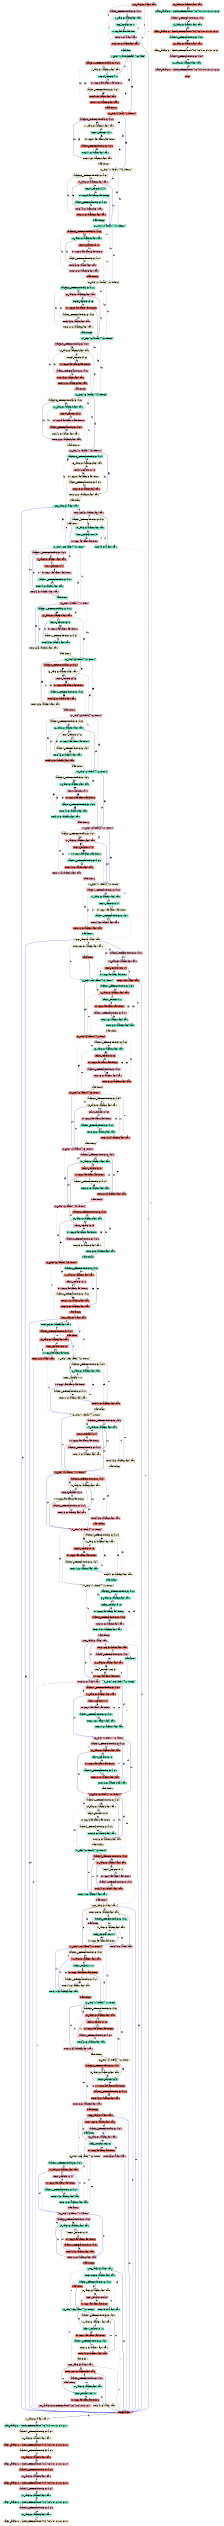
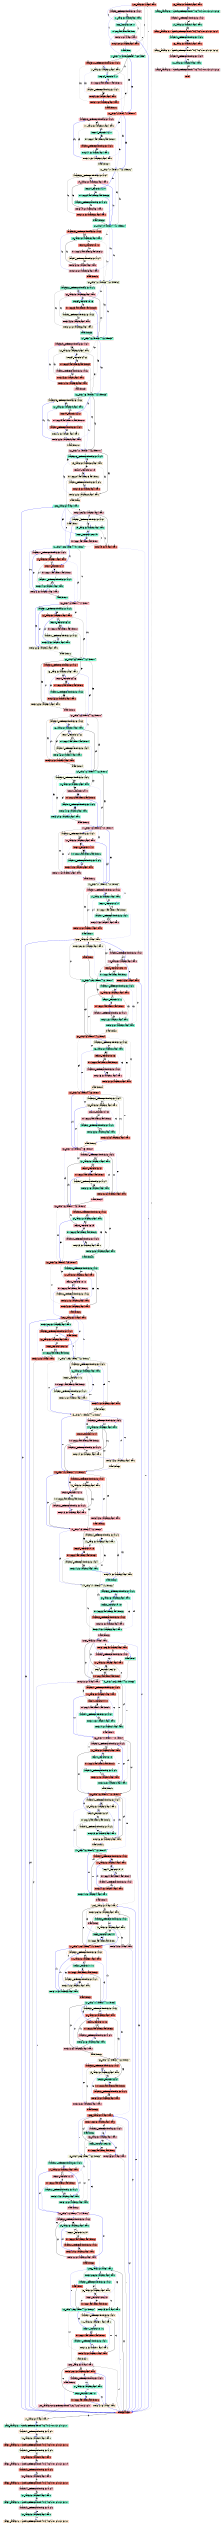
node "store i32 %90, i32* %a, align 4, !tbaa !2": fillcolor aquamarine -> salmon
node "br label %for.inc.4.1": added
